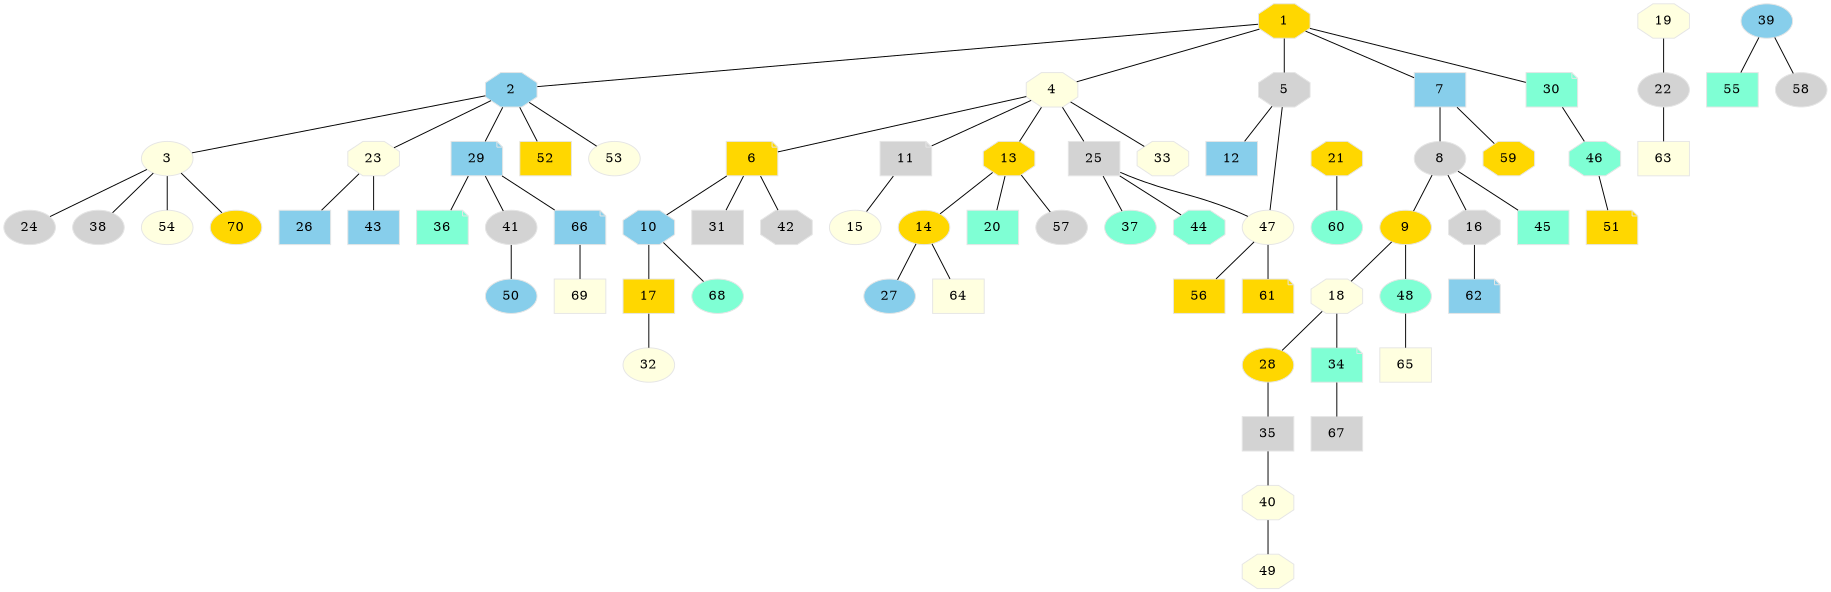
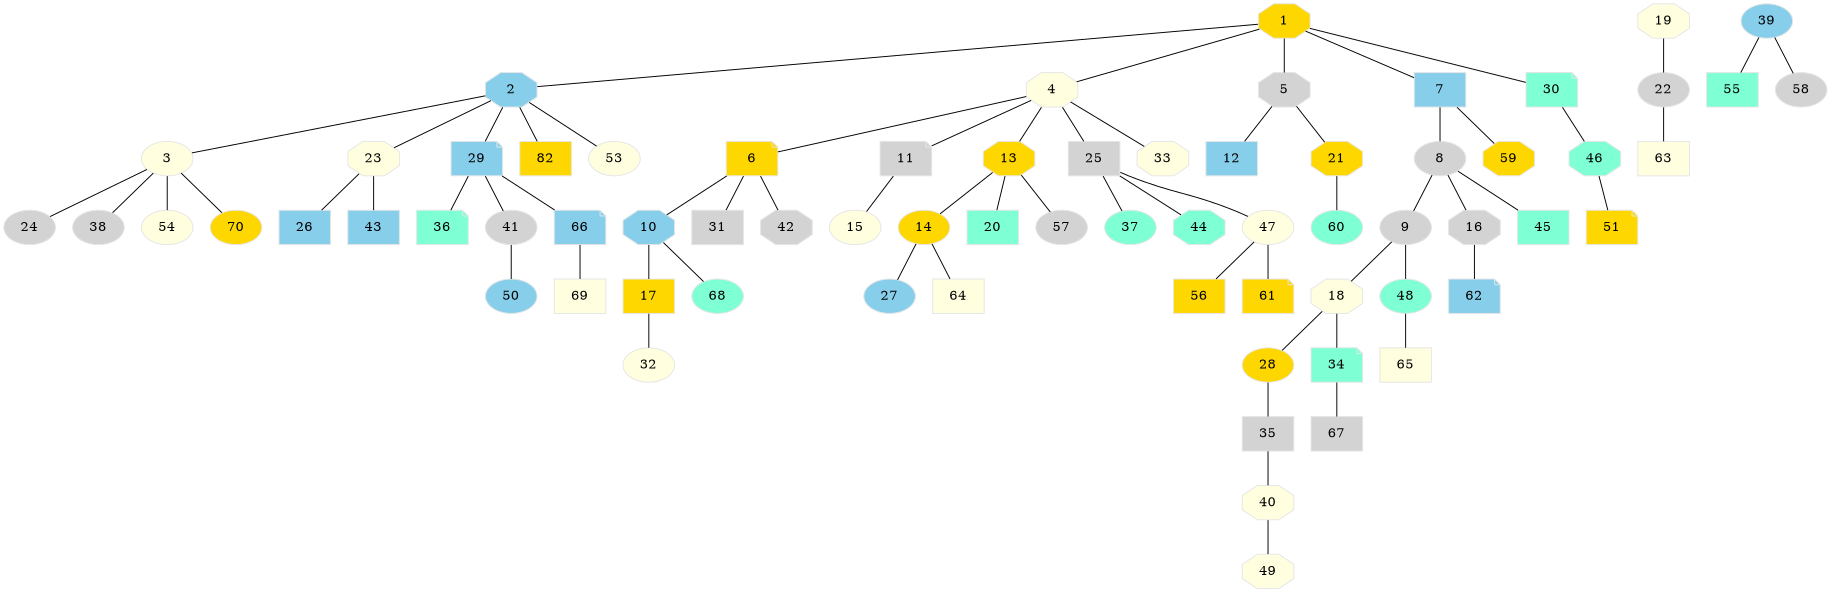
node "52": label "52" -> "82"
edge "5" -- "47": now "5" -- "21"
node "9": fillcolor gold -> lightgrey
